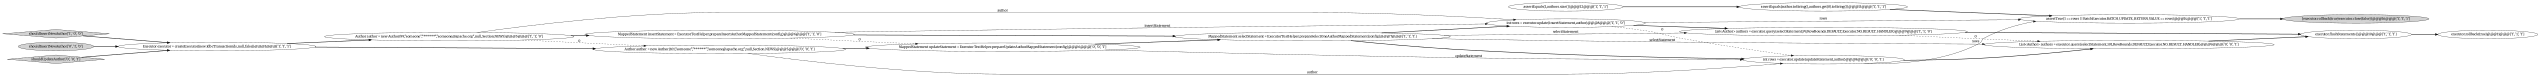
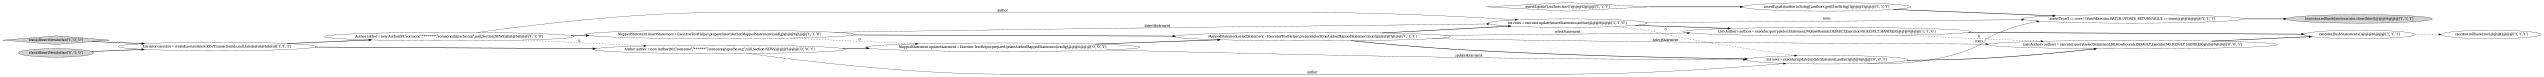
node "assertEquals(1,authors.size())@@@12@@@['1', '1', '1']": shape ellipse -> diamond
edge "executor.flushStatements()@@@10@@@['1', '1', '1']" -> "executor.rollback(true)@@@11@@@['1', '1', '1']": style bold -> dashed
node "shouldUpdateAuthor['0', '0', '1']": removed
